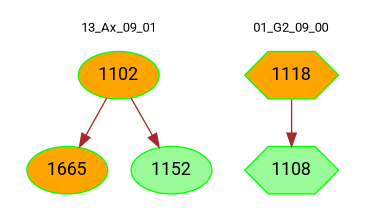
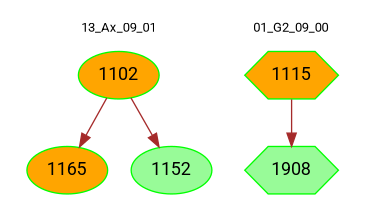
node "1118": label "1118" -> "1115"
node "1665": label "1665" -> "1165"
node "1108": label "1108" -> "1908"
